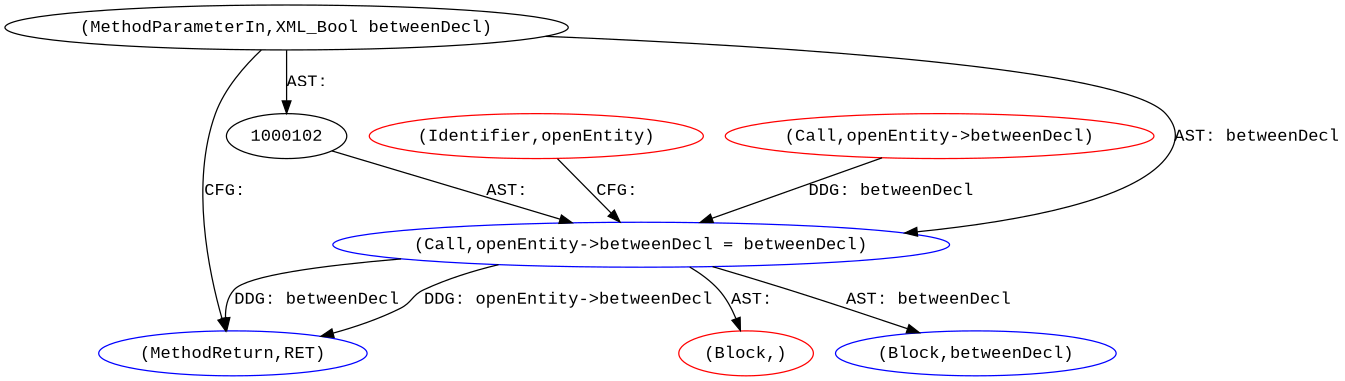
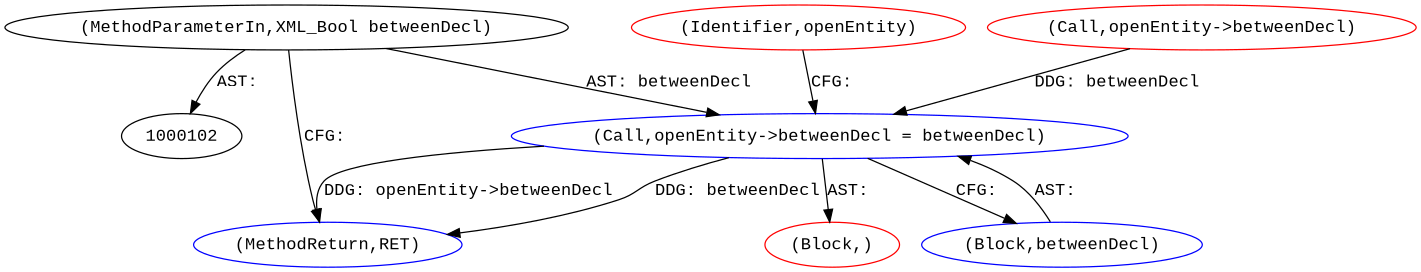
edge "1000102" -> "(Call,openEntity->betweenDecl = betweenDecl)": now "(Block,betweenDecl)" -> "(Call,openEntity->betweenDecl = betweenDecl)"
edge "(Call,openEntity->betweenDecl = betweenDecl)" -> "(Block,betweenDecl)": label "AST: betweenDecl" -> "CFG: "
